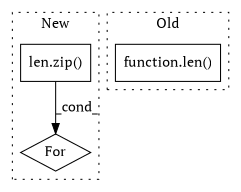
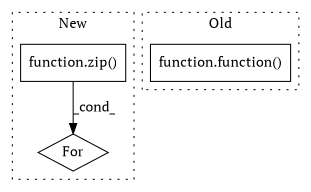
node "len.zip()": label "len.zip()" -> "function.zip()"
node "function.len()": label "function.len()" -> "function.function()"
